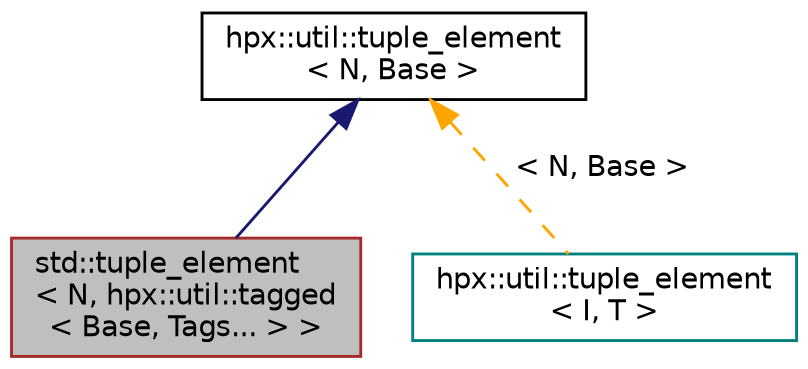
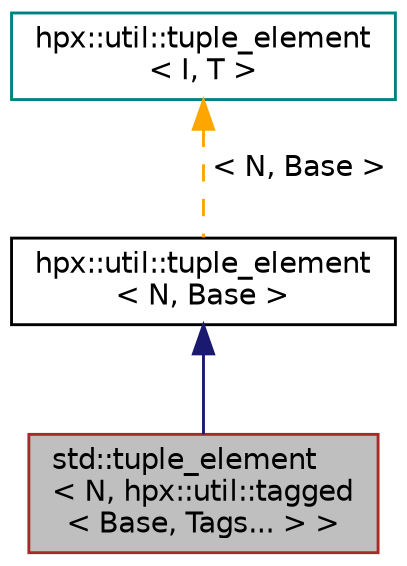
edge "hpx::util::tuple_element < I, T >" -> "hpx::util::tuple_element < N, Base >": reversed
